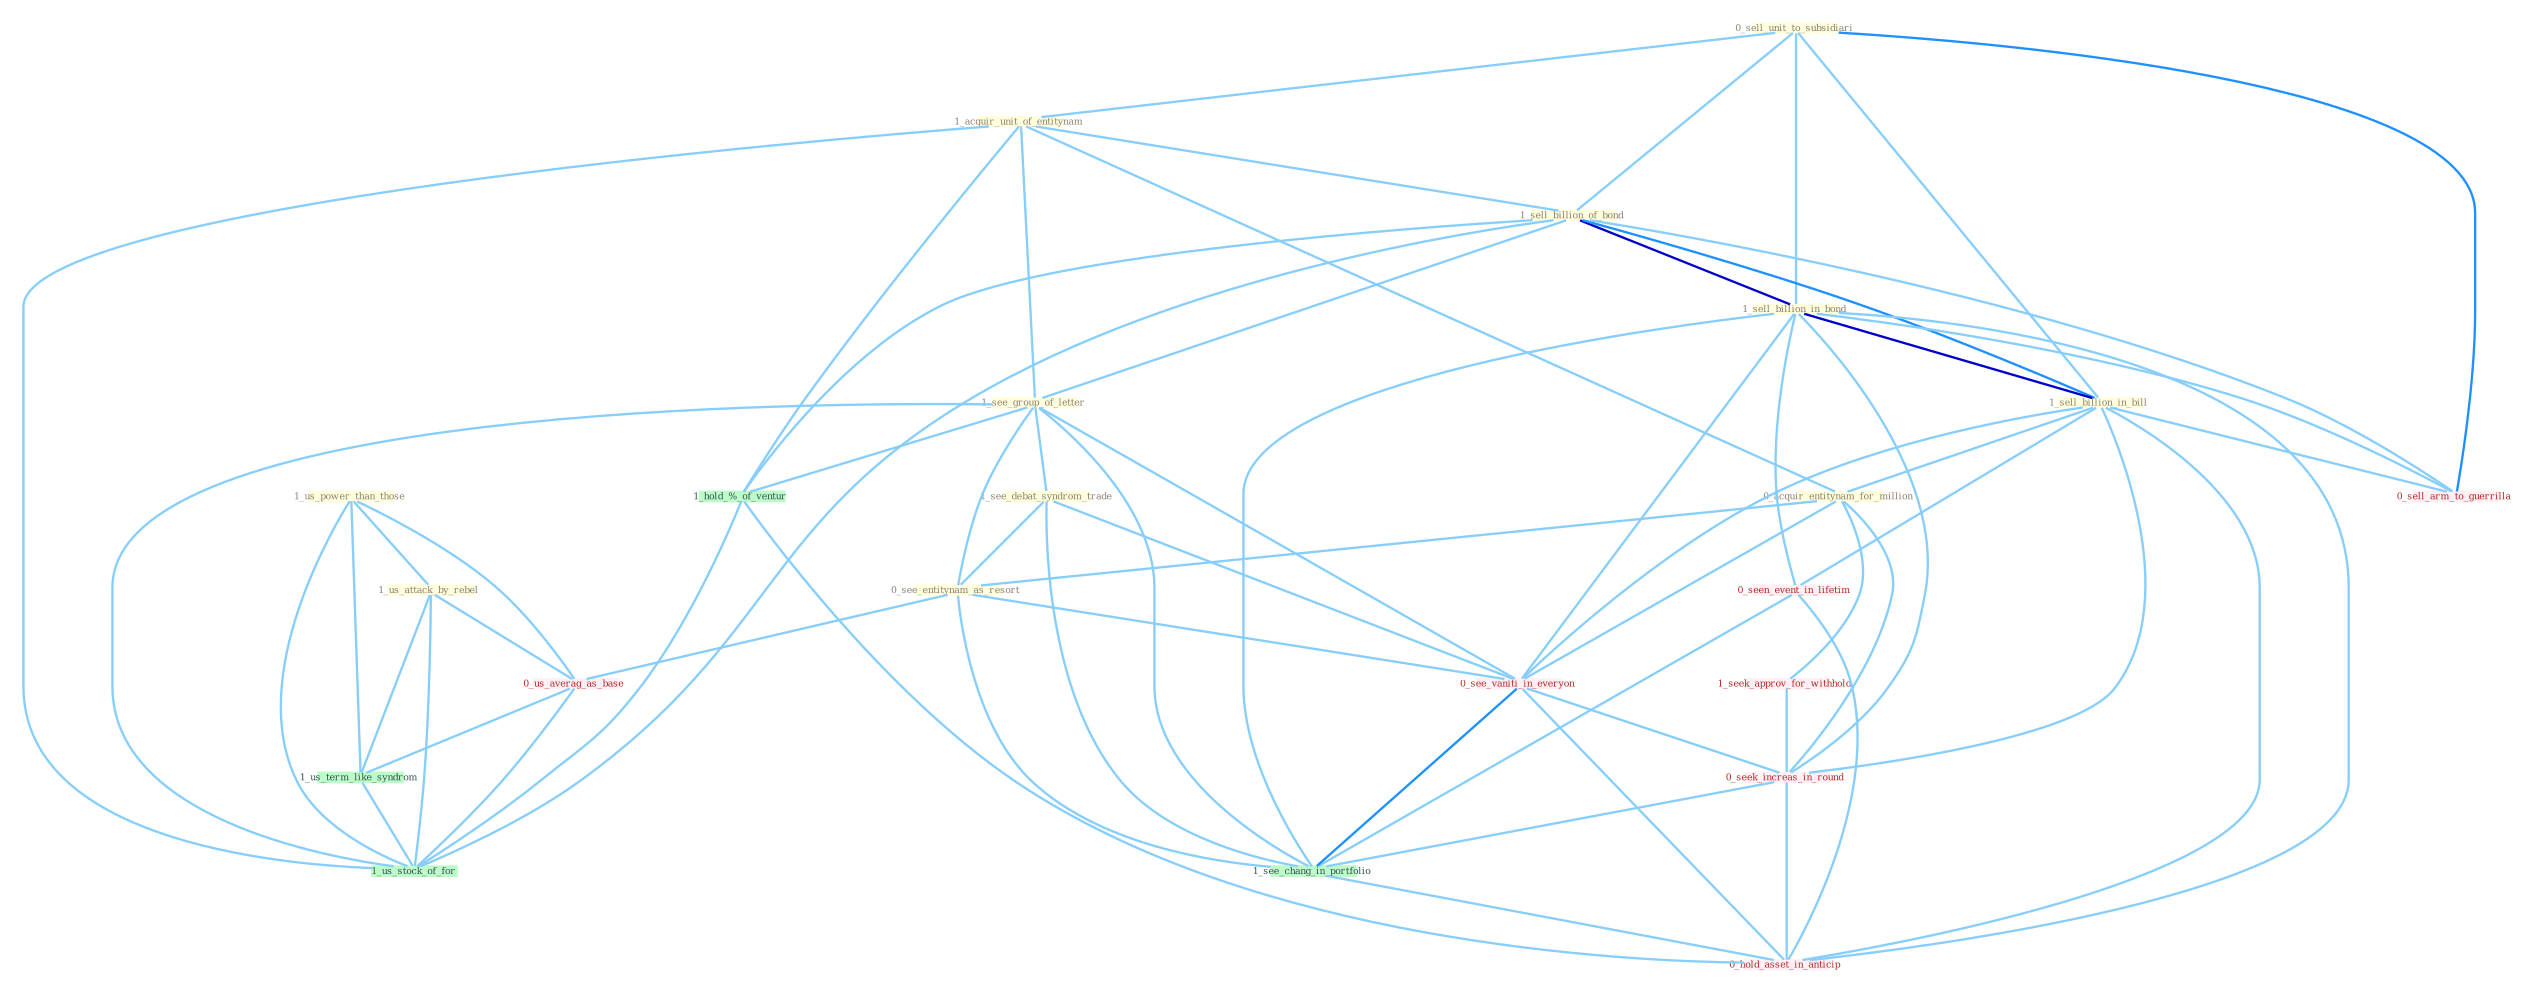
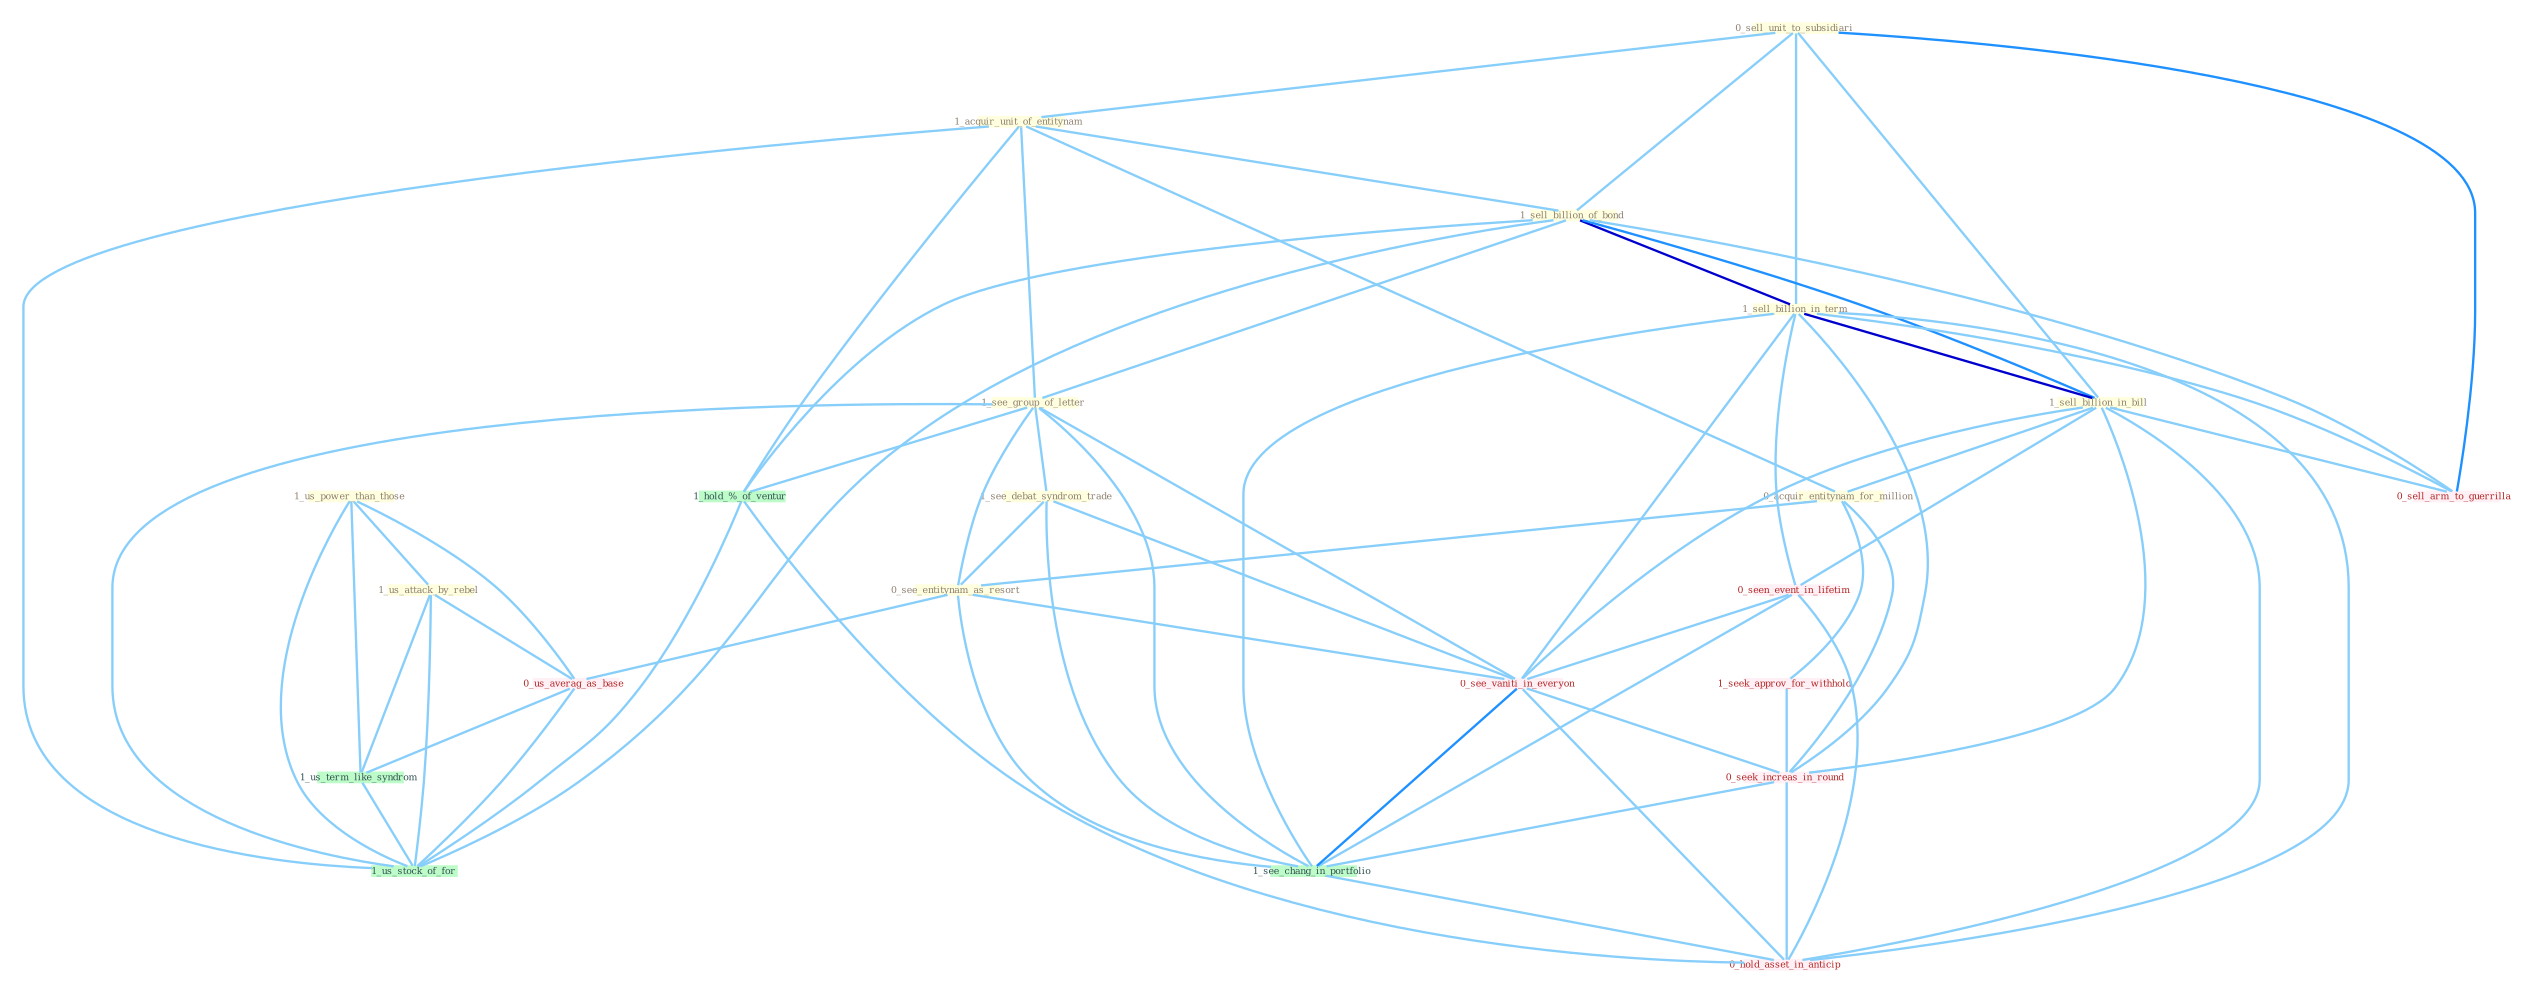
node "1_sell_billion_in_bond": label "1_sell_billion_in_bond" -> "1_sell_billion_in_term"
edge "0_acquir_entitynam_for_million" -- "0_see_vaniti_in_everyon": now "0_seen_event_in_lifetim" -- "0_see_vaniti_in_everyon"
